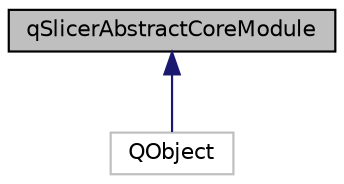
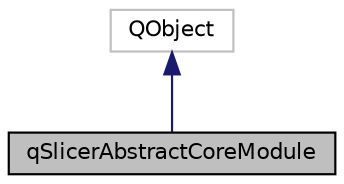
edge "QObject" -> "qSlicerAbstractCoreModule": reversed
